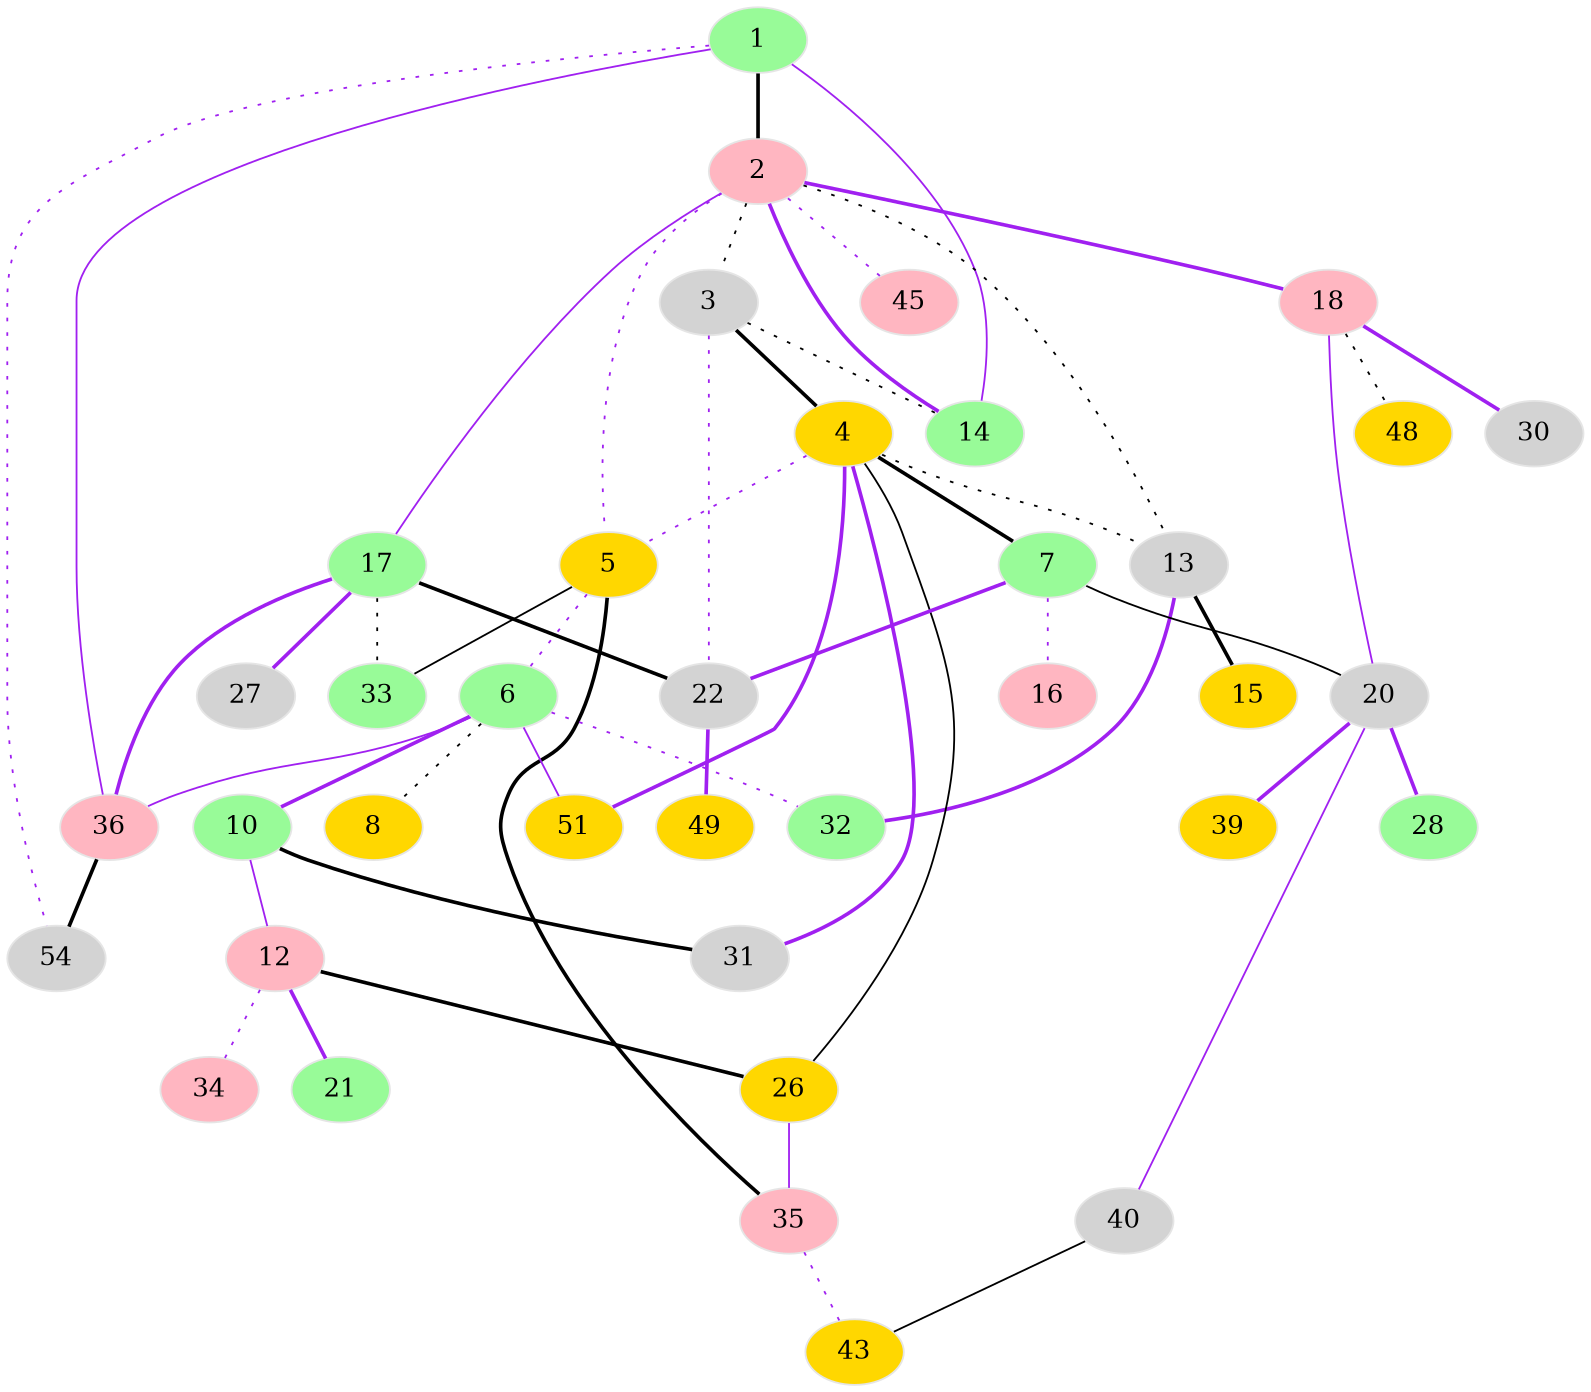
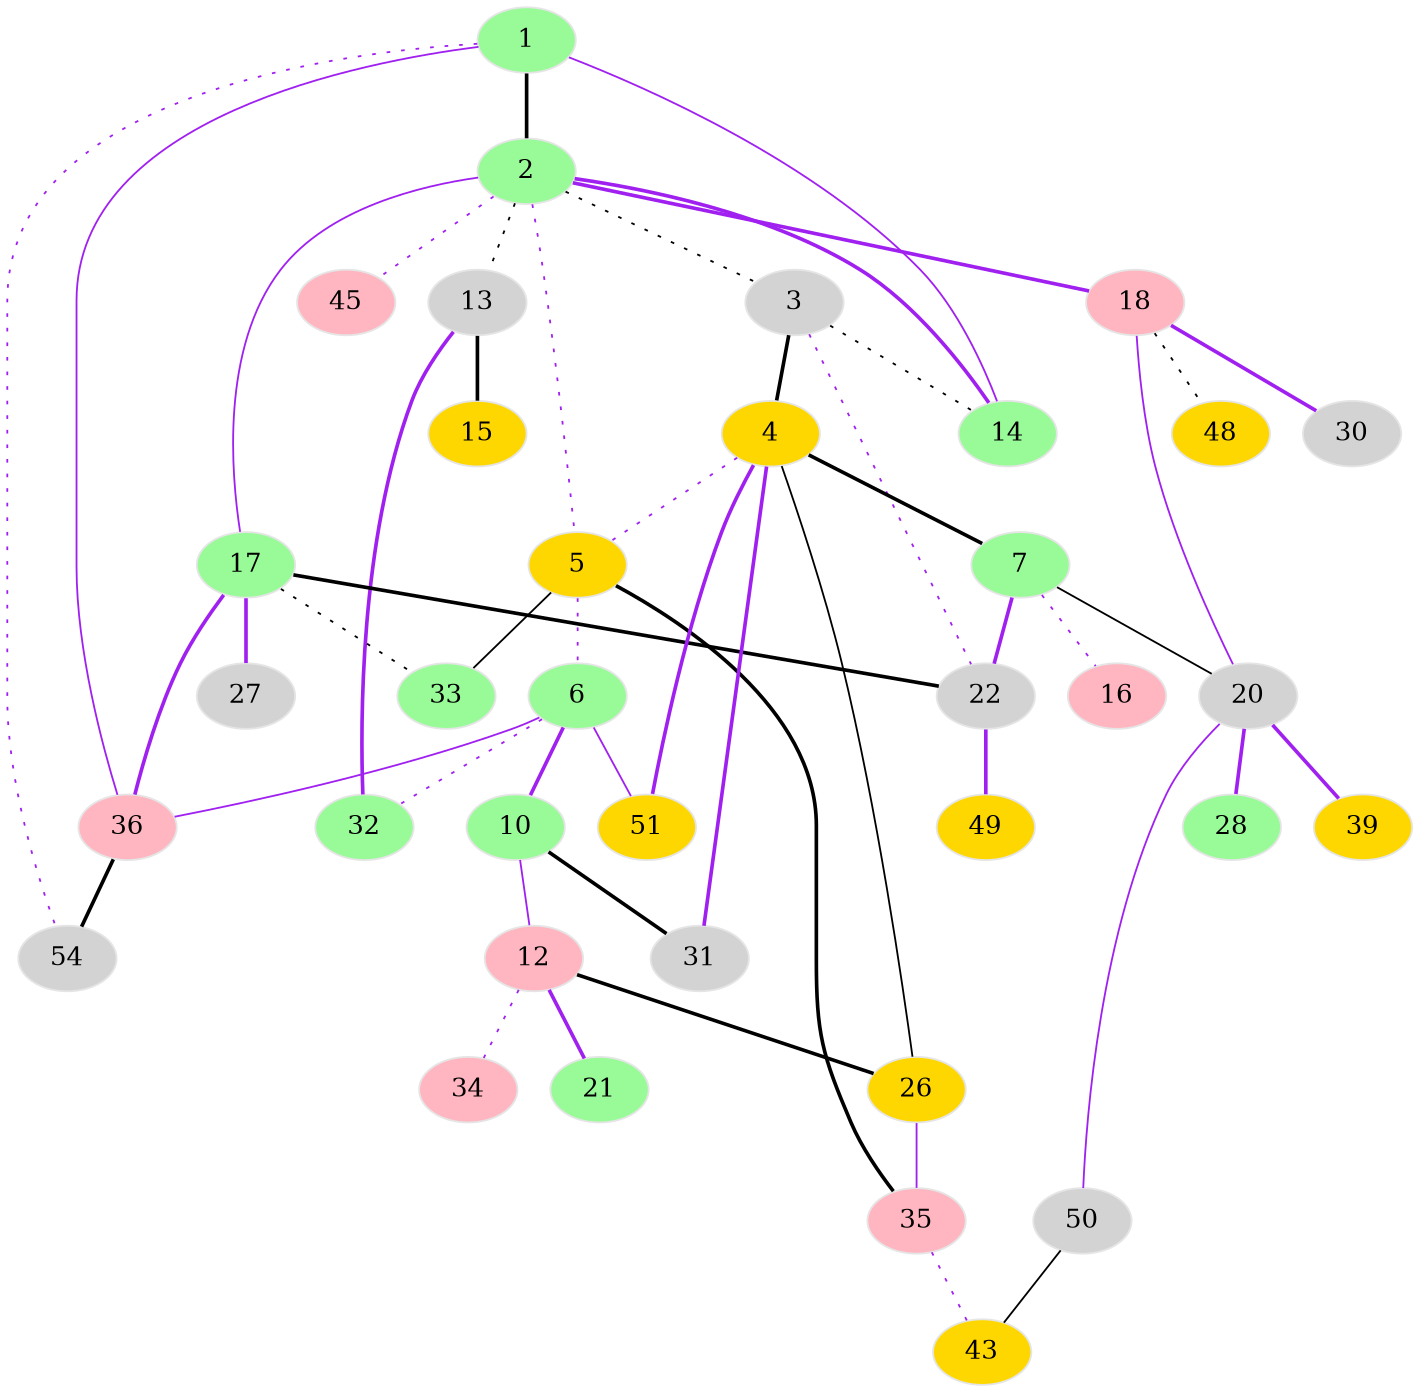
node "2": fillcolor lightpink -> palegreen
edge "4" -- "13": removed
node "8": removed
node "40": label "40" -> "50"
